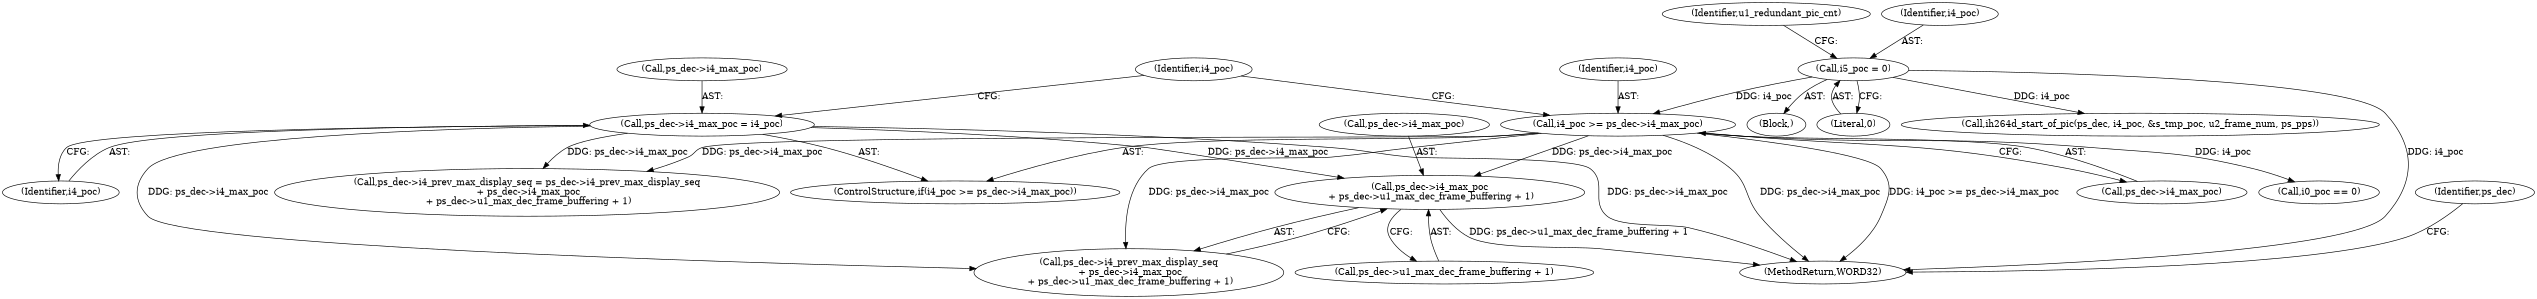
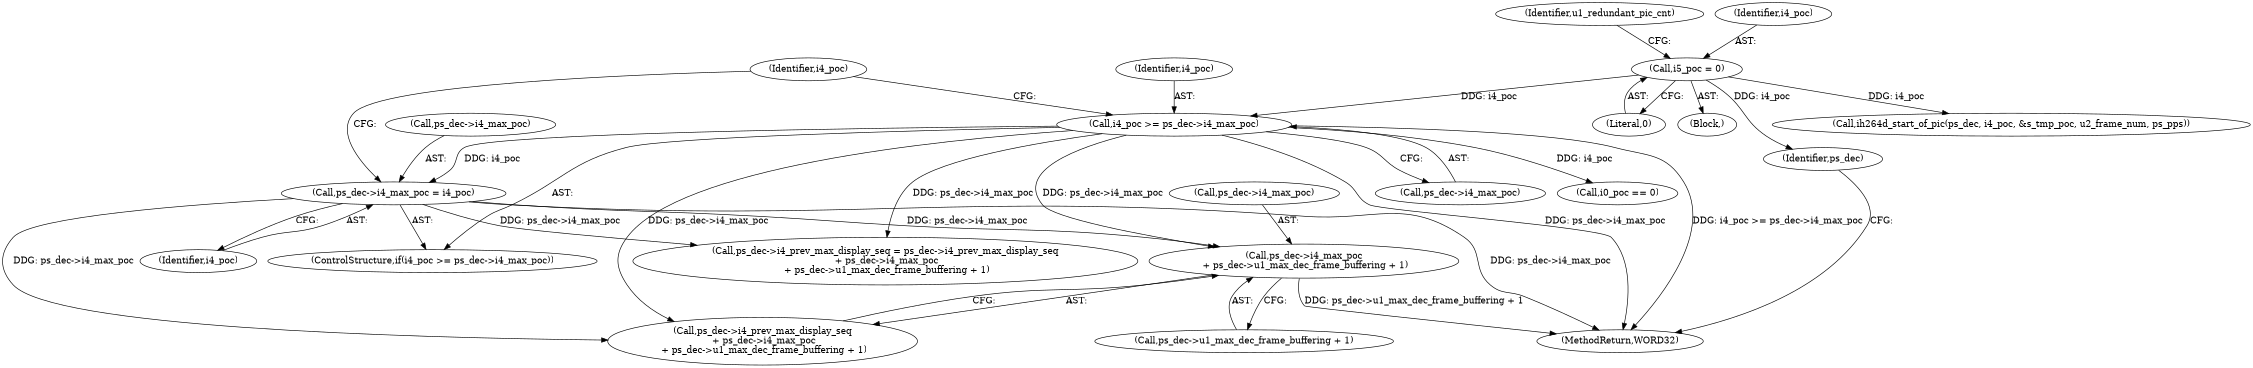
edge "(Call,i4_poc >= ps_dec->i4_max_poc)" -> "(Call,ps_dec->i4_max_poc = i4_poc)": added, label "DDG: i4_poc"
edge "(Call,i5_poc = 0)" -> "(MethodReturn,WORD32)": now "(Call,i5_poc = 0)" -> "(Identifier,ps_dec)"
